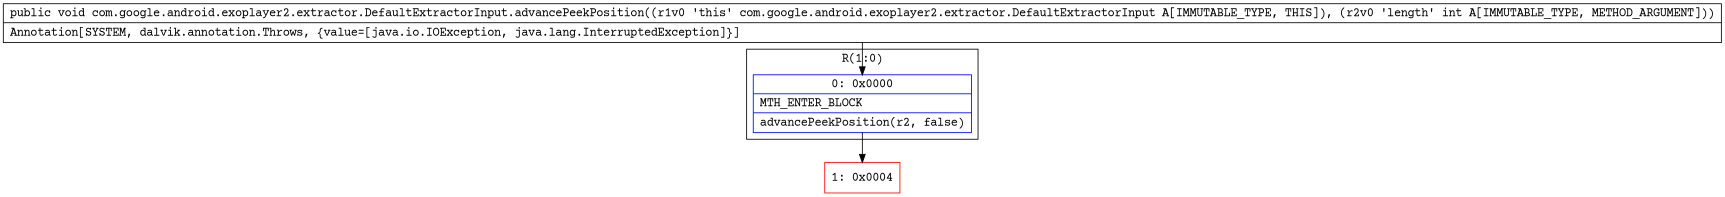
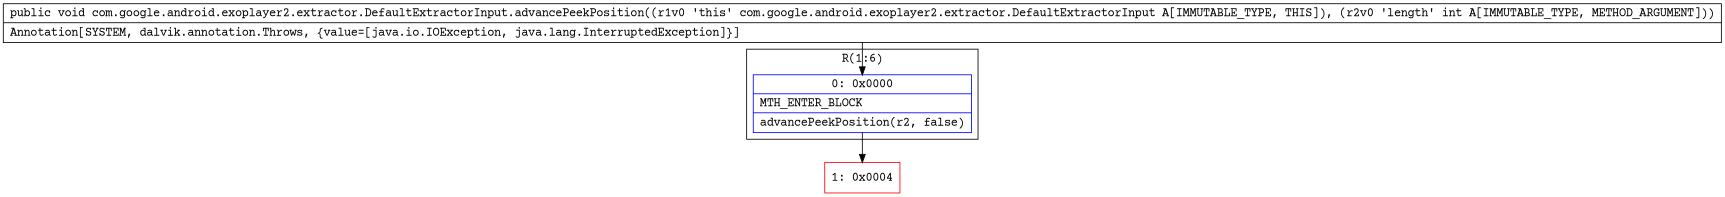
cluster "R(1:0)": label "R(1:0)" -> "R(1:6)"
